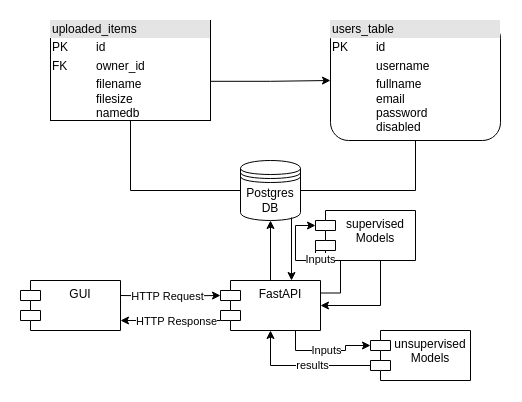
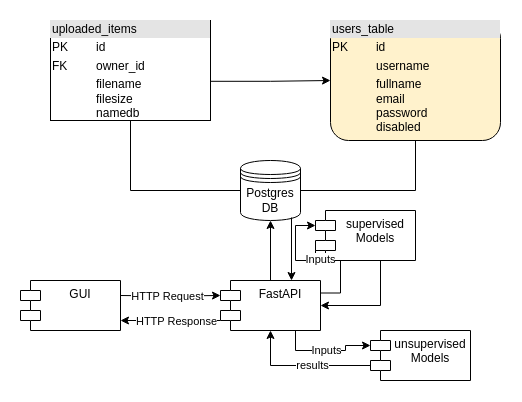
node "users_table PK id username fullname email password disabled": fillcolor #ffffff -> #fff2cc
